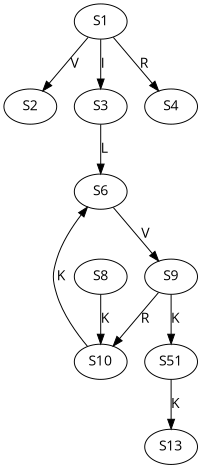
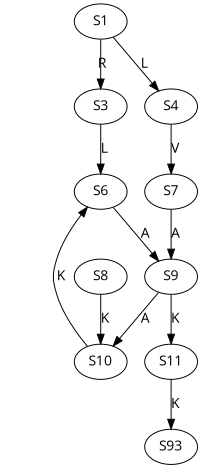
edge "S1" -> "S3": label "I" -> "R"
edge "S1" -> "S4": label "R" -> "L"
node "S2": removed
node "S7": added
edge "S6" -> "S9": label "V" -> "A"
edge "S9" -> "S10": label "R" -> "A"
node "S51": label "S51" -> "S11"
node "S13": label "S13" -> "S93"
